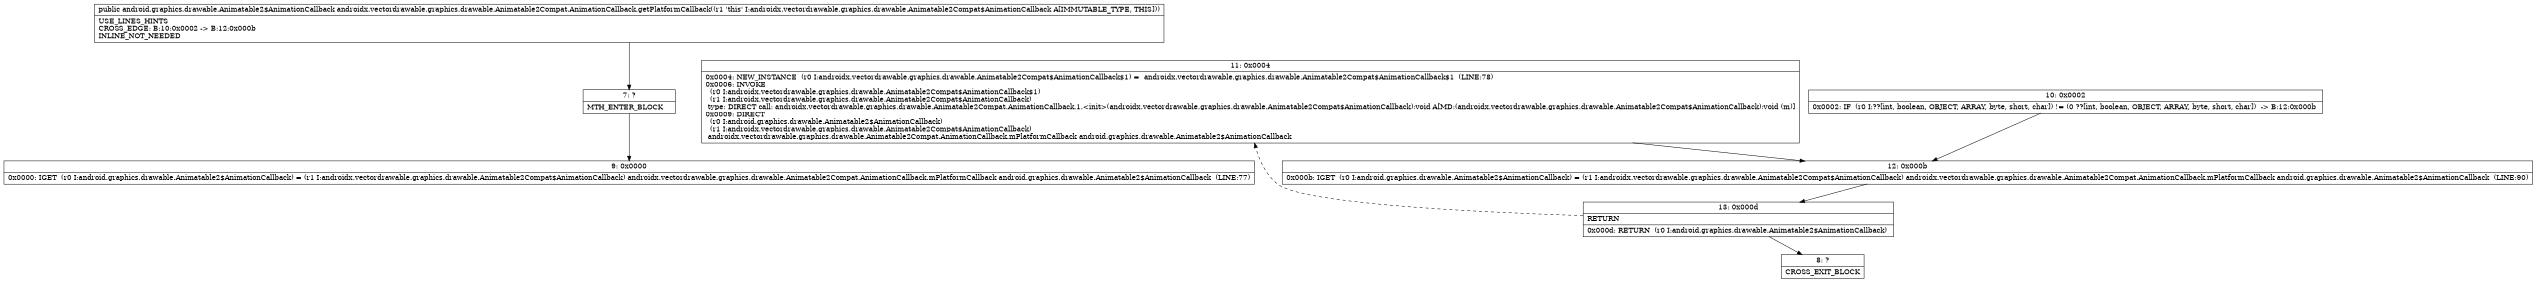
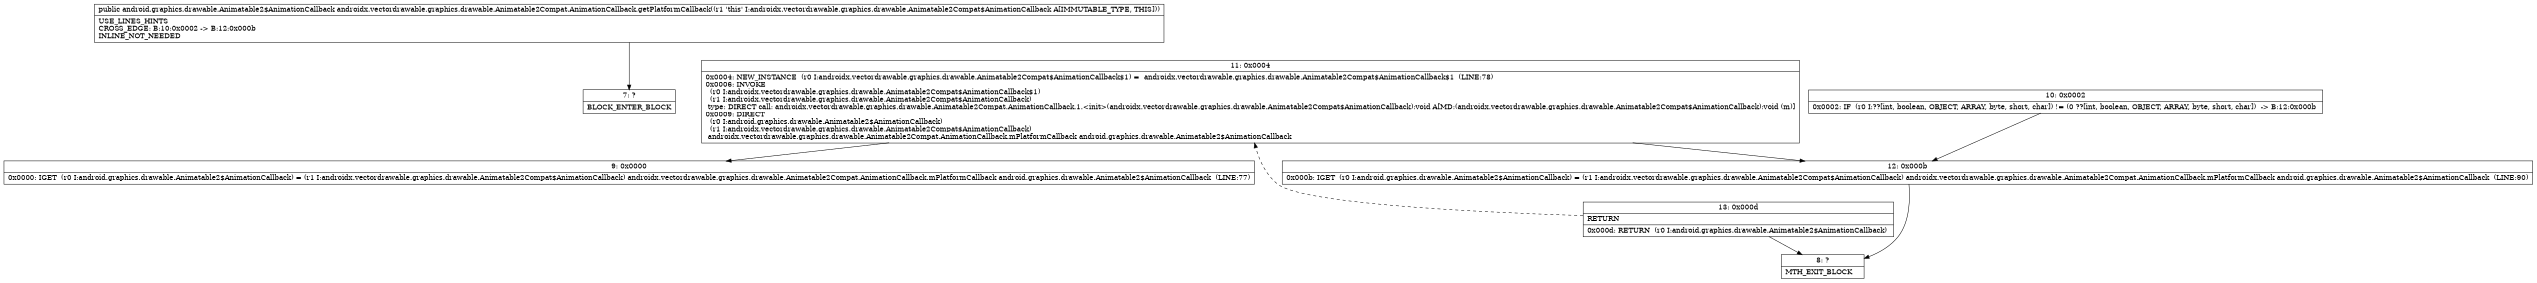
node "7: ?": text "MTH_ENTER_BLOCK" -> "BLOCK_ENTER_BLOCK"
edge "7: ?" -> "9: 0x0000": now "11: 0x0004" -> "9: 0x0000"
edge "12: 0x000b" -> "13: 0x000d": now "12: 0x000b" -> "8: ?"
node "8: ?": text "CROSS_EXIT_BLOCK" -> "MTH_EXIT_BLOCK"
